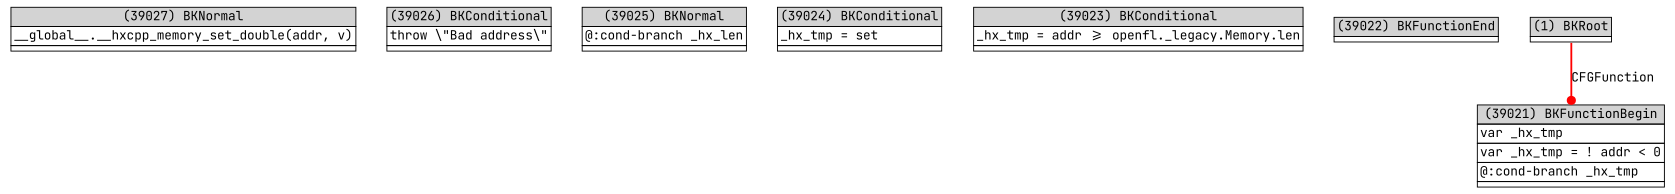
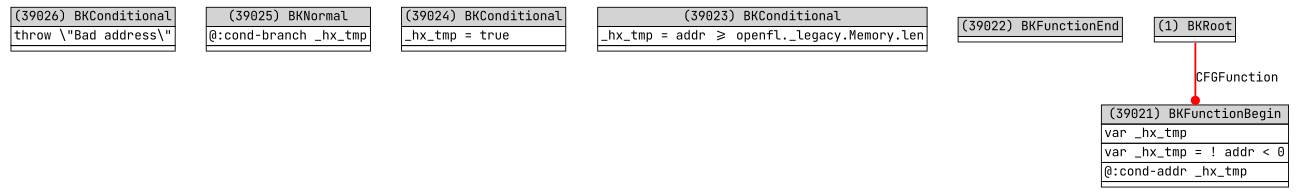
node "(39027) BKNormal": removed
node "(39025) BKNormal": text "@:cond-branch _hx_len" -> "@:cond-branch _hx_tmp"
node "(39024) BKConditional": text "_hx_tmp = set" -> "_hx_tmp = true"
node "(39021) BKFunctionBegin": text "@:cond-branch _hx_tmp" -> "@:cond-addr _hx_tmp"
